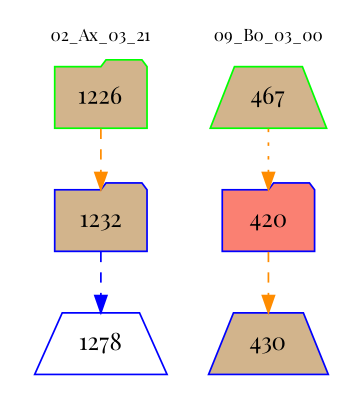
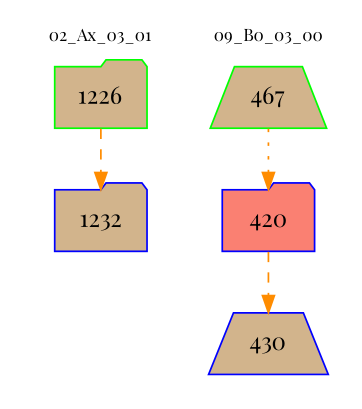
cluster "02_Ax_03_21": label "02_Ax_03_21" -> "02_Ax_03_01"
node "1278": removed
